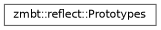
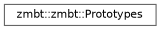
node "zmbt::reflect::Prototypes": label "zmbt::reflect::Prototypes" -> "zmbt::zmbt::Prototypes"
